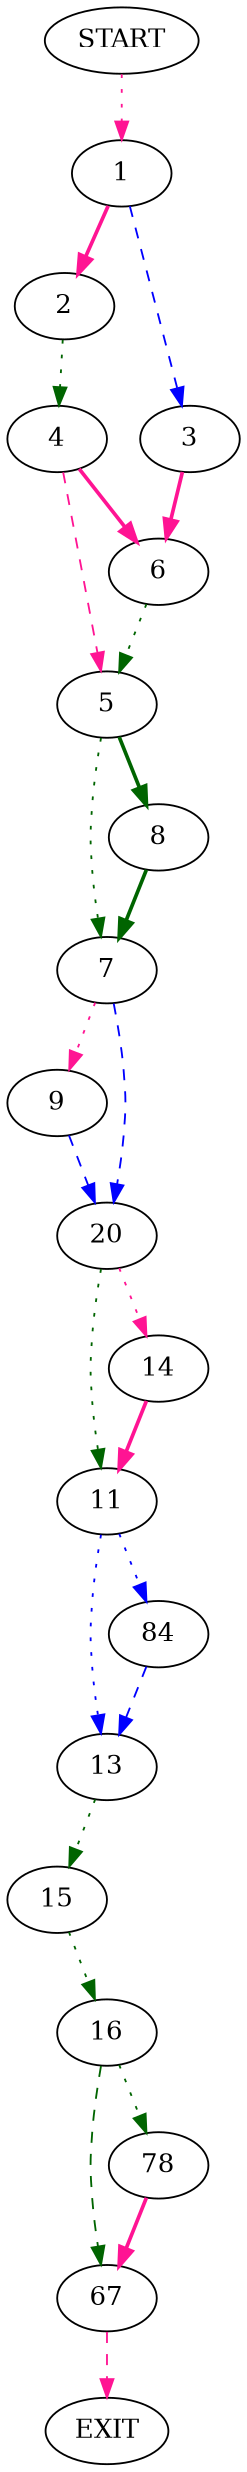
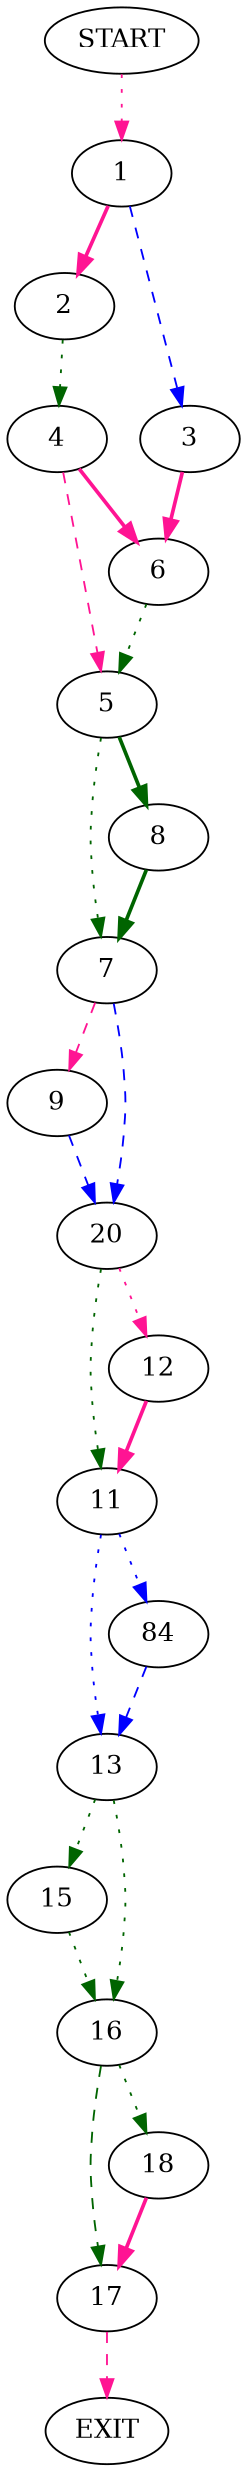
edge "7" -> "9": style dotted -> dashed
node "14": label "14" -> "12"
edge "13" -> "16": added
node "78": label "78" -> "18"
node "67": label "67" -> "17"
